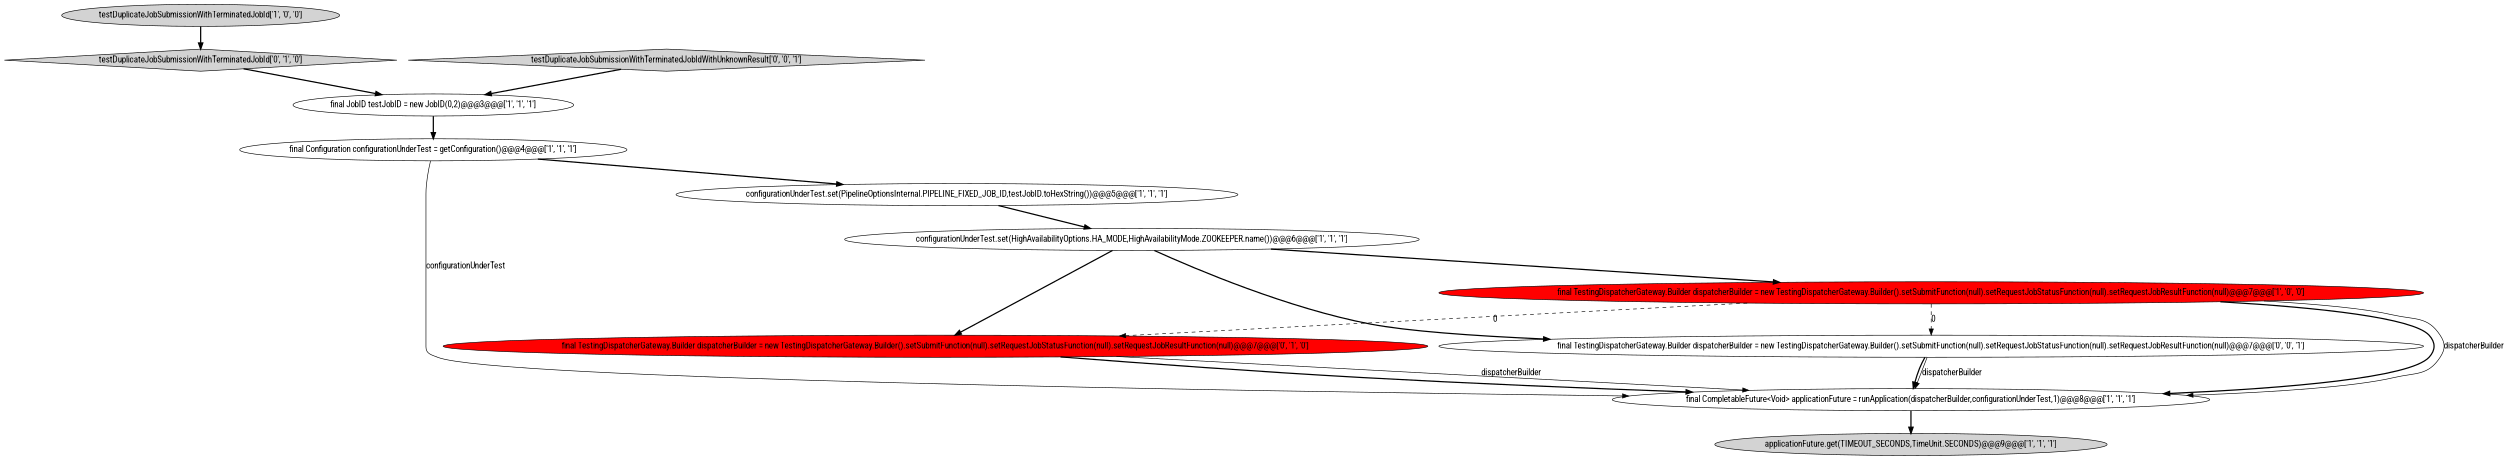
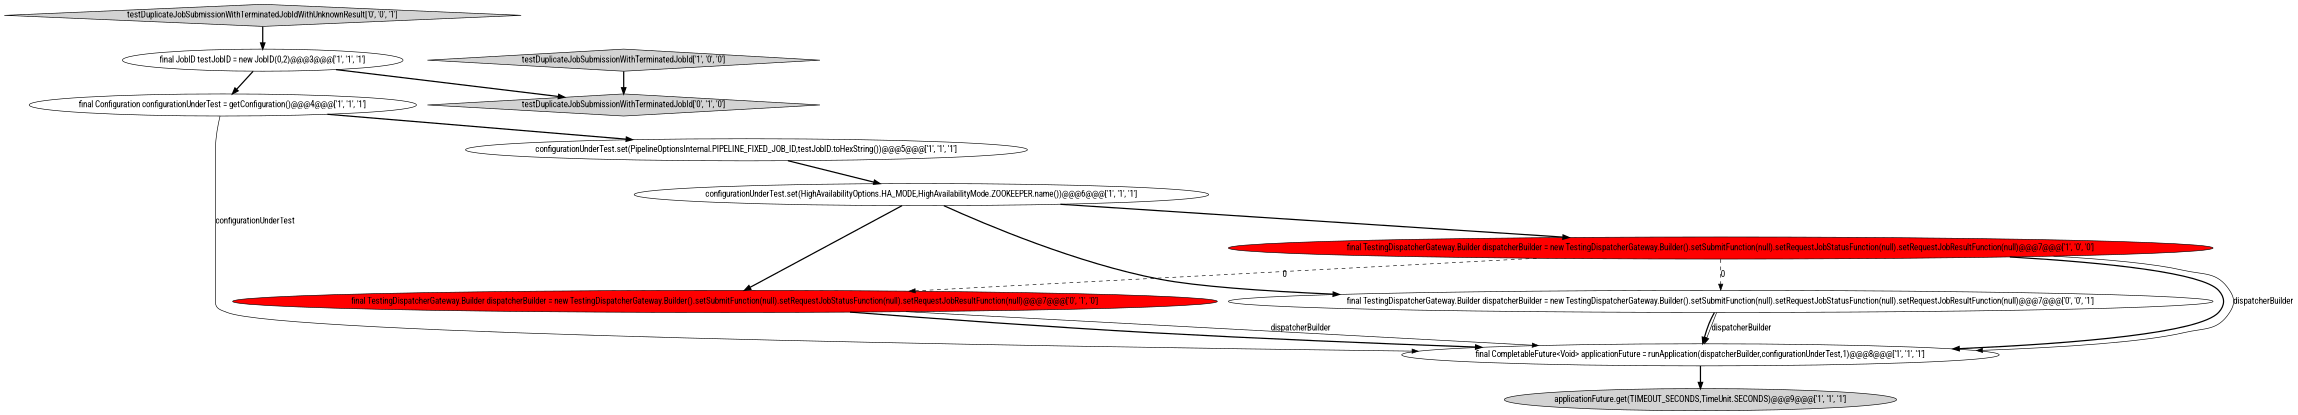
node "testDuplicateJobSubmissionWithTerminatedJobId['1', '0', '0']": shape ellipse -> diamond
edge "testDuplicateJobSubmissionWithTerminatedJobId['0', '1', '0']" -> "final JobID testJobID = new JobID(0,2)@@@3@@@['1', '1', '1']": reversed
